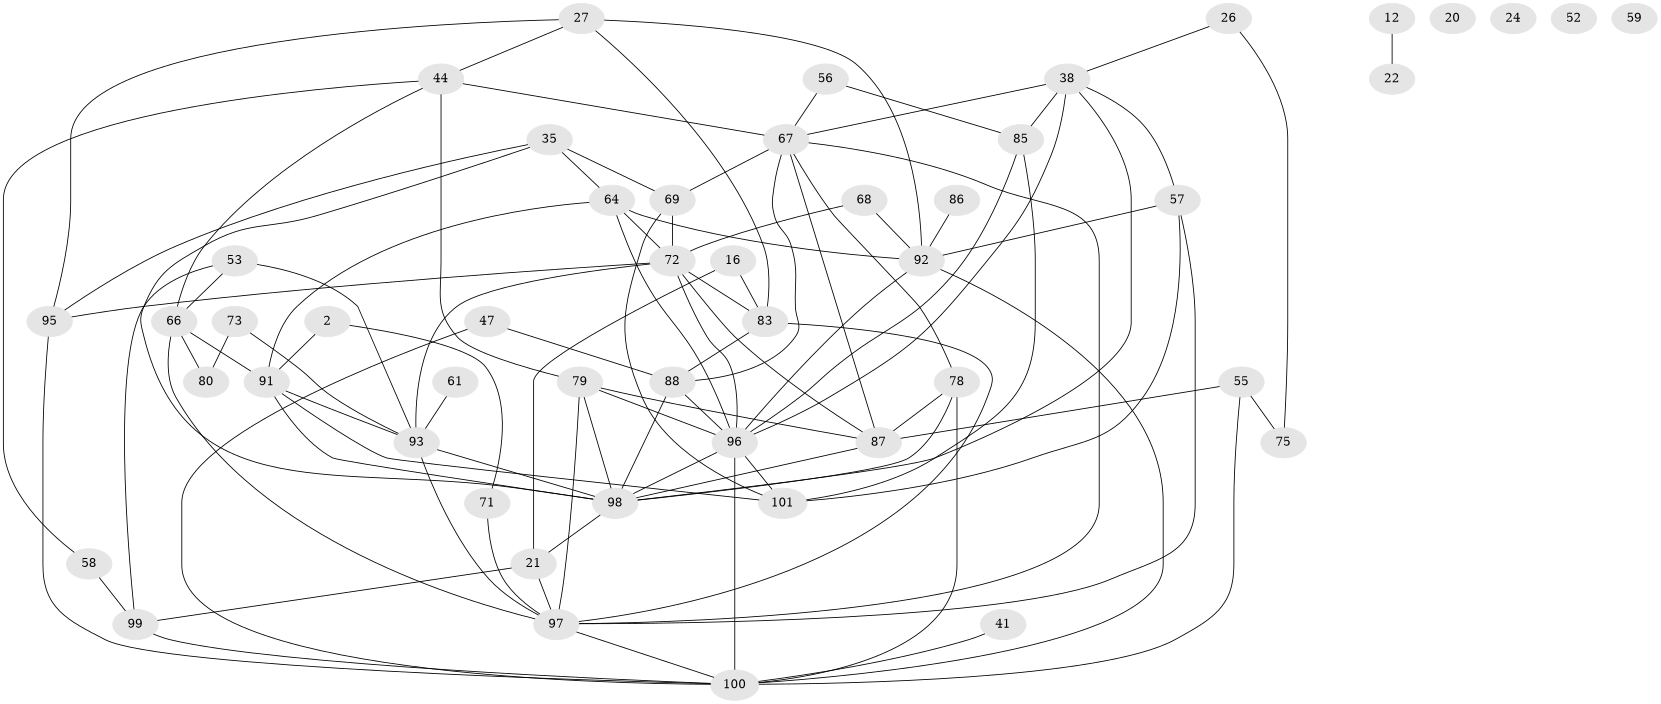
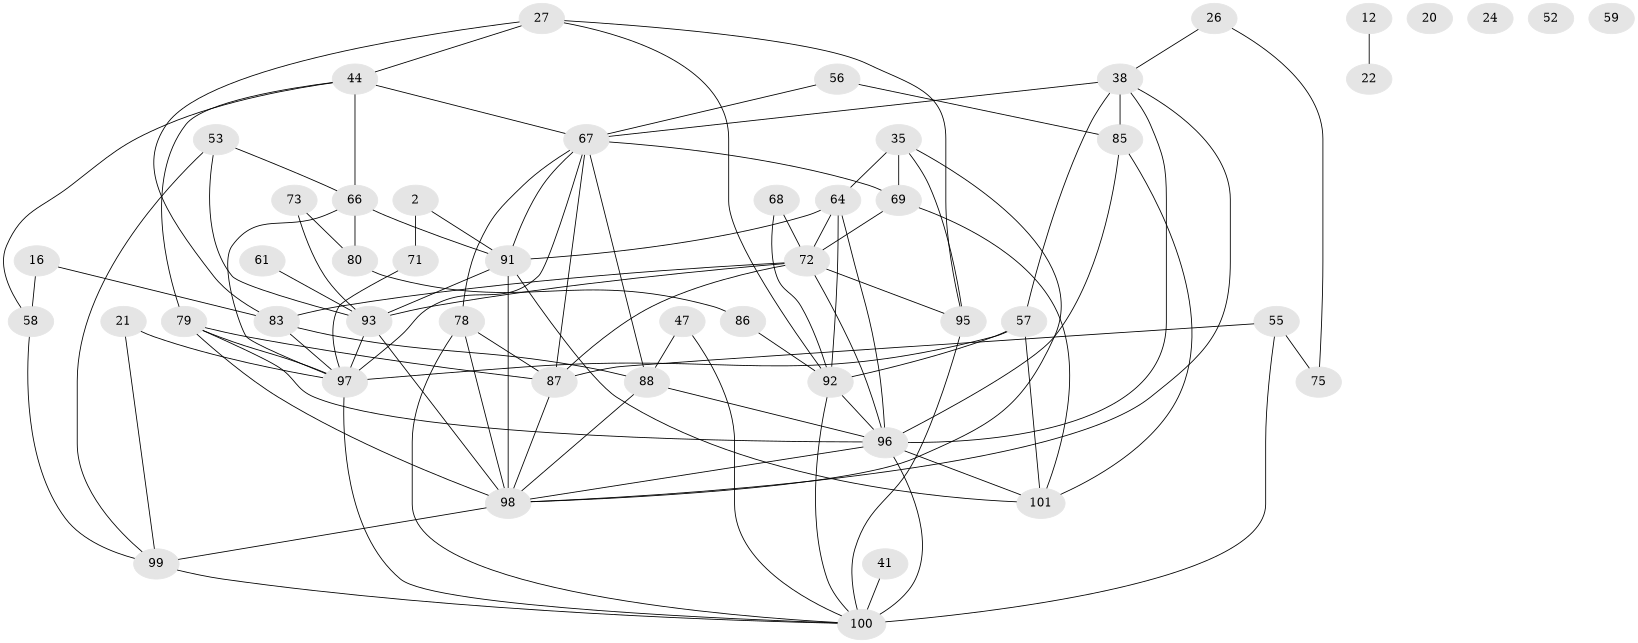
edge "67" -- "91": added
edge "80" -- "86": added
edge "16" -- "21": now "16" -- "58"
edge "98" -- "21": now "98" -- "99"
